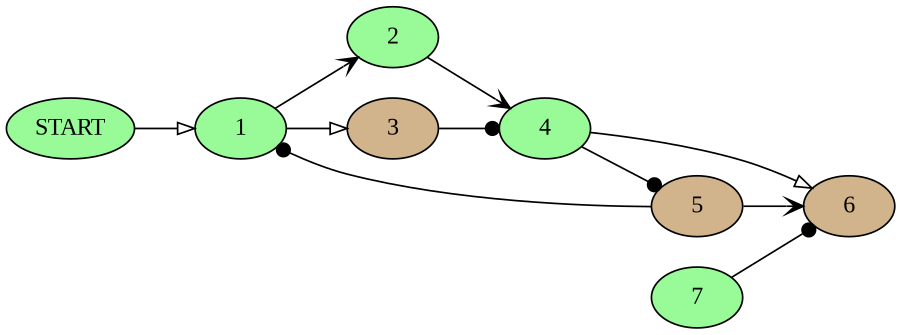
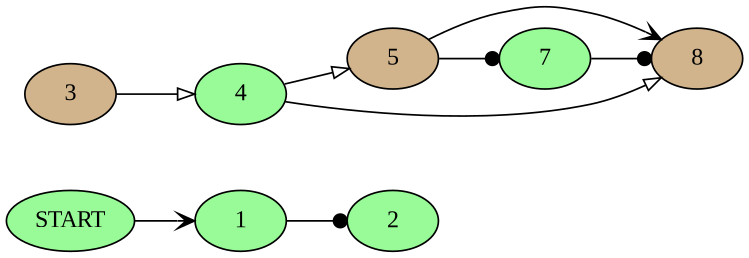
edge "2" -> "4": removed
edge "1" -> "2": arrowhead vee -> dot
edge "START" -> "1": arrowhead onormal -> vee
edge "1" -> "3": removed
edge "3" -> "4": arrowhead dot -> onormal
edge "4" -> "5": arrowhead dot -> onormal
edge "5" -> "1": now "5" -> "7"
node "6": label "6" -> "8"
